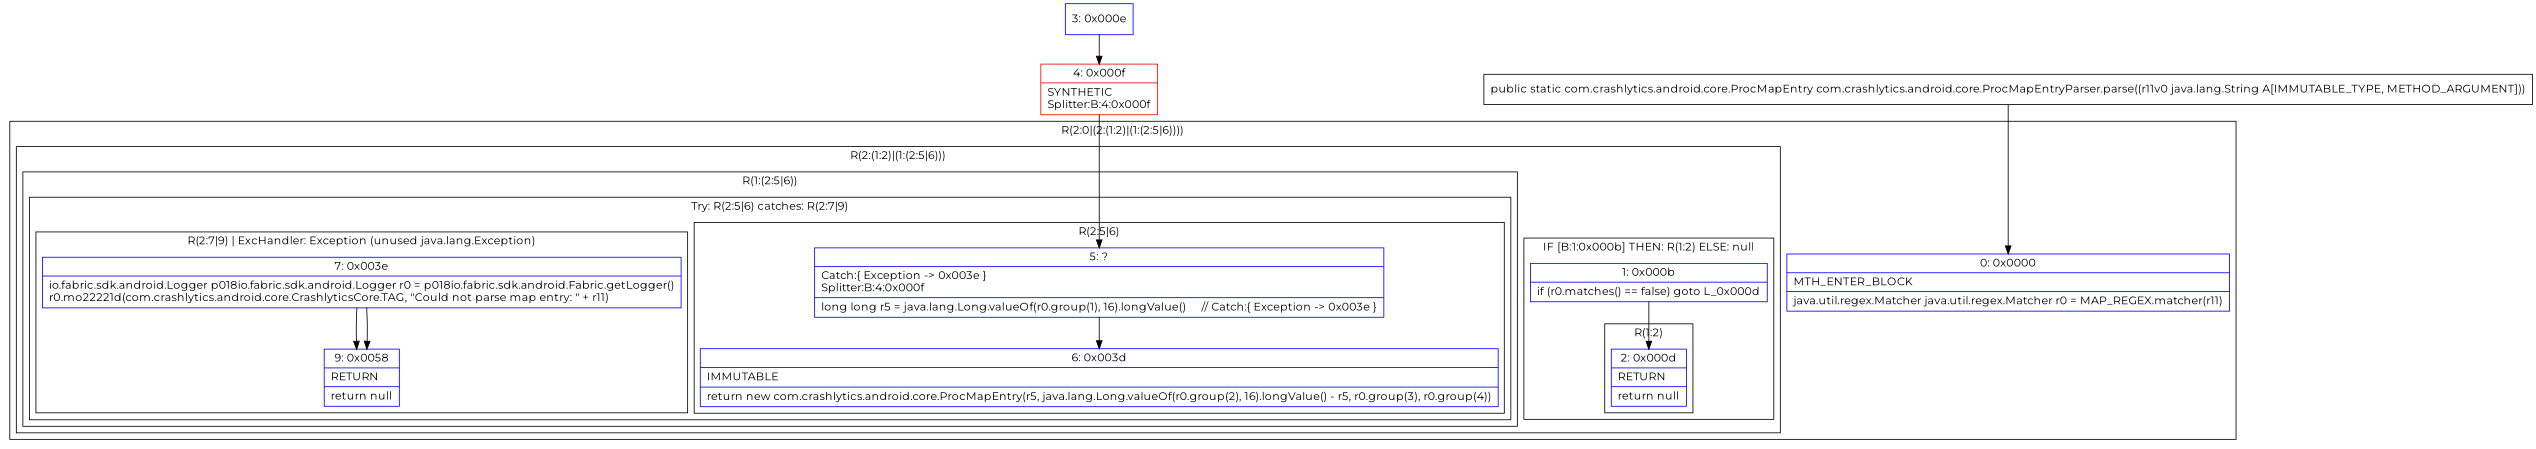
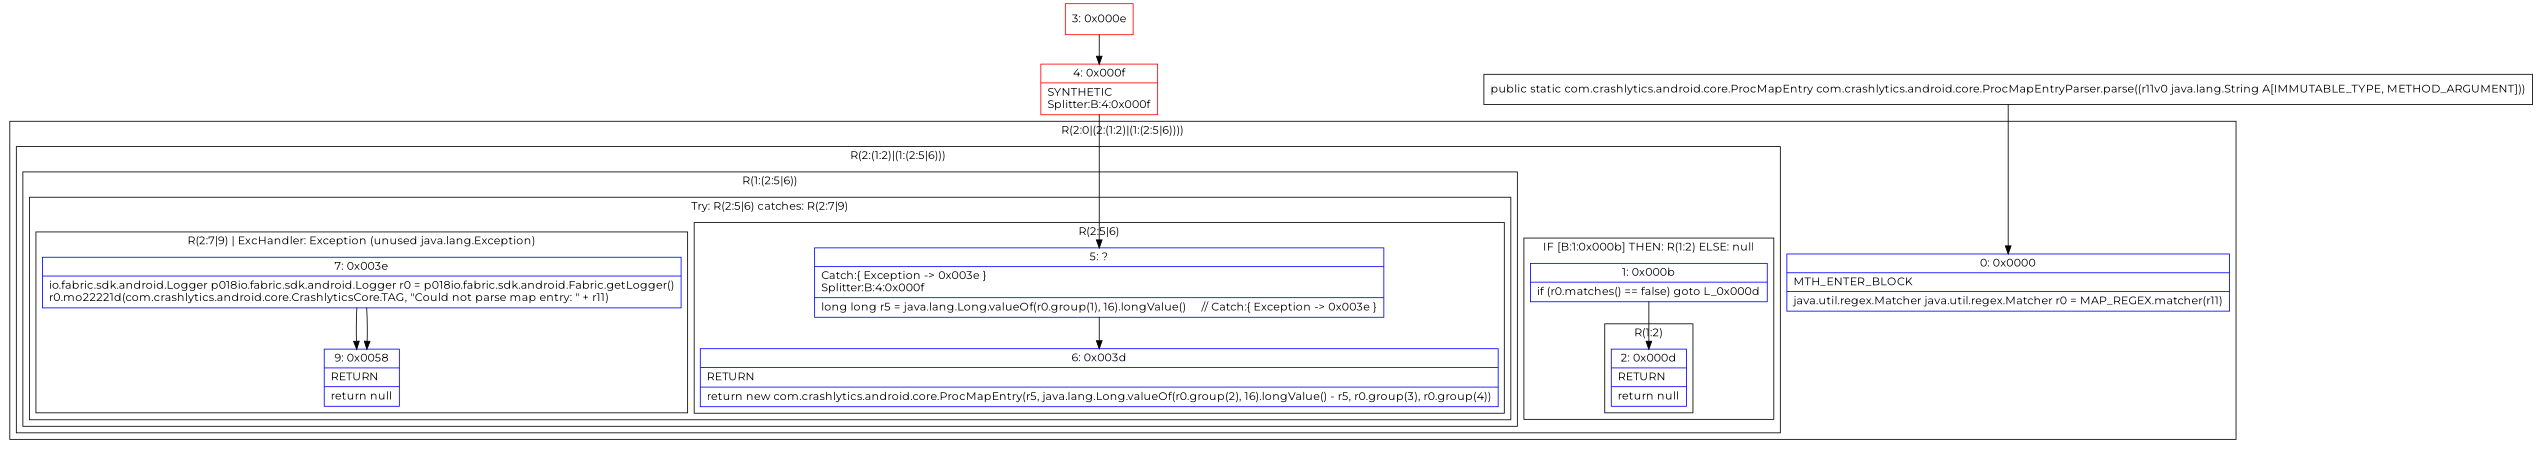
node "3: 0x000e": color blue -> red
node "6: 0x003d": text "IMMUTABLE" -> "RETURN"
